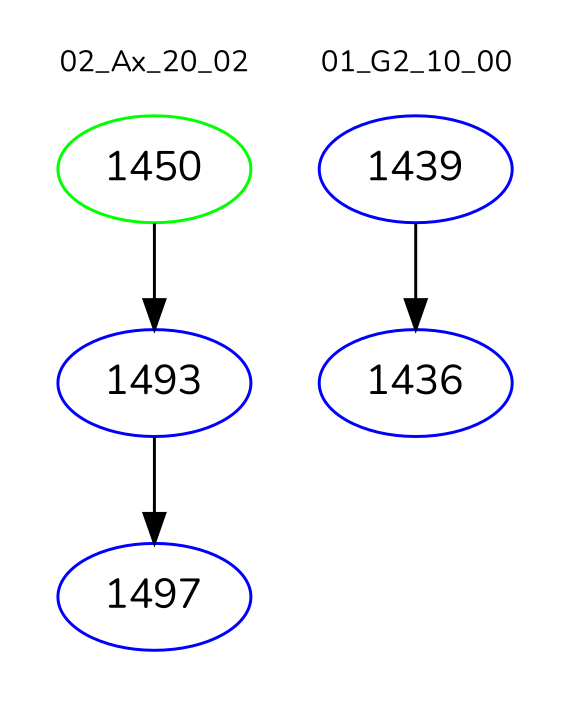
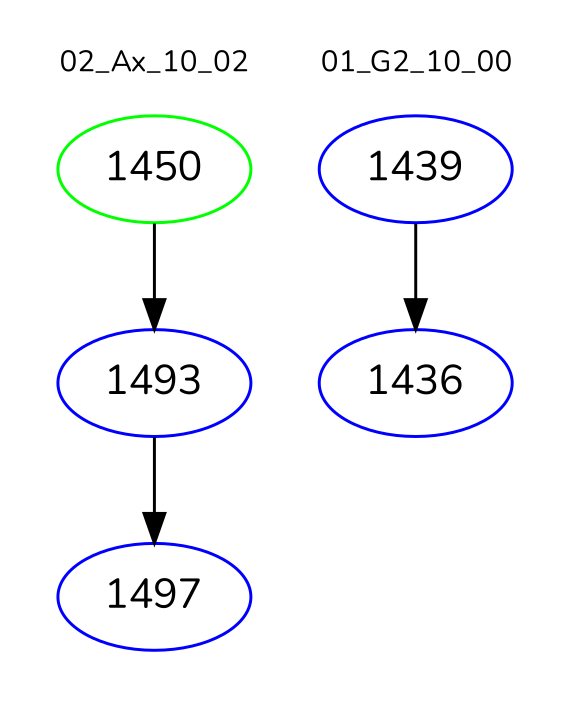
cluster "02_Ax_20_02": label "02_Ax_20_02" -> "02_Ax_10_02"
